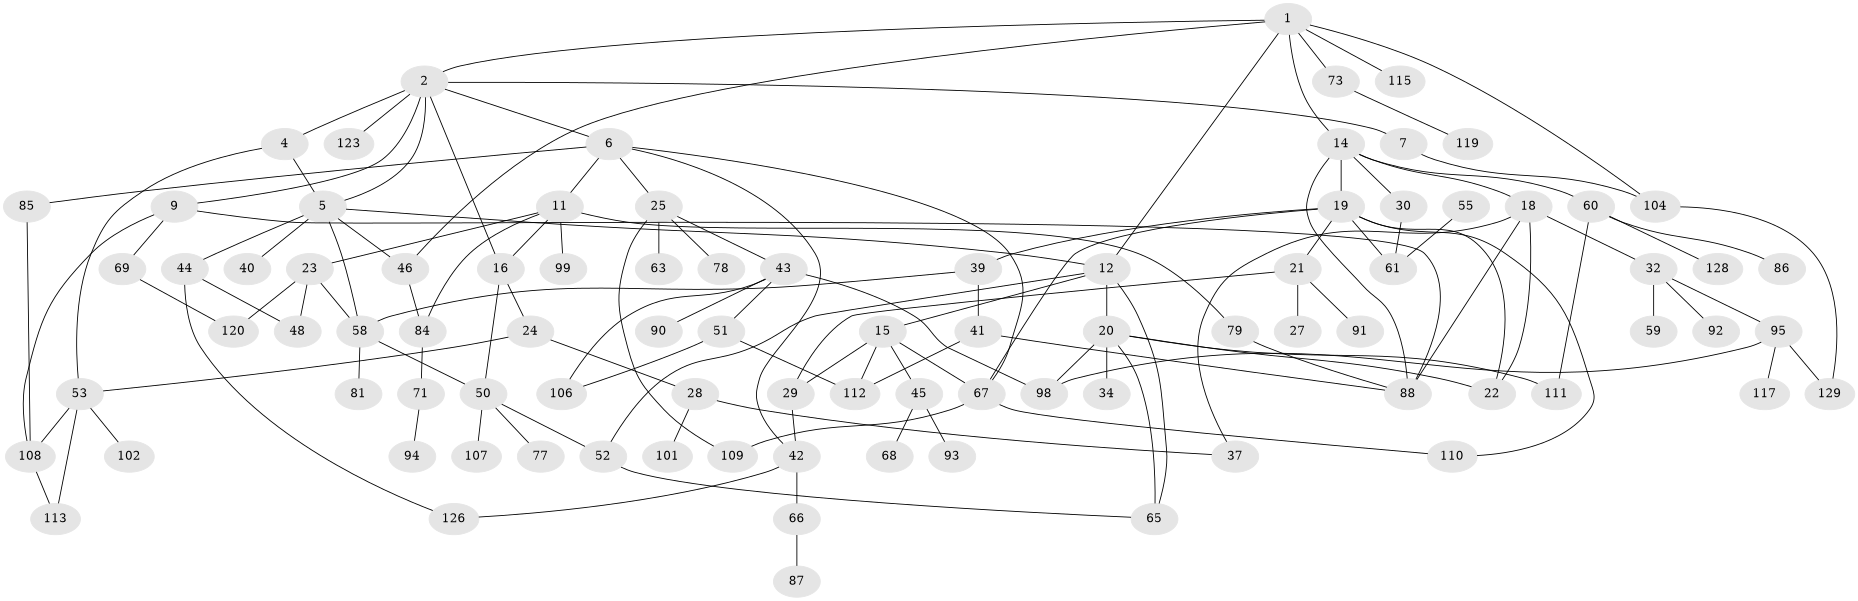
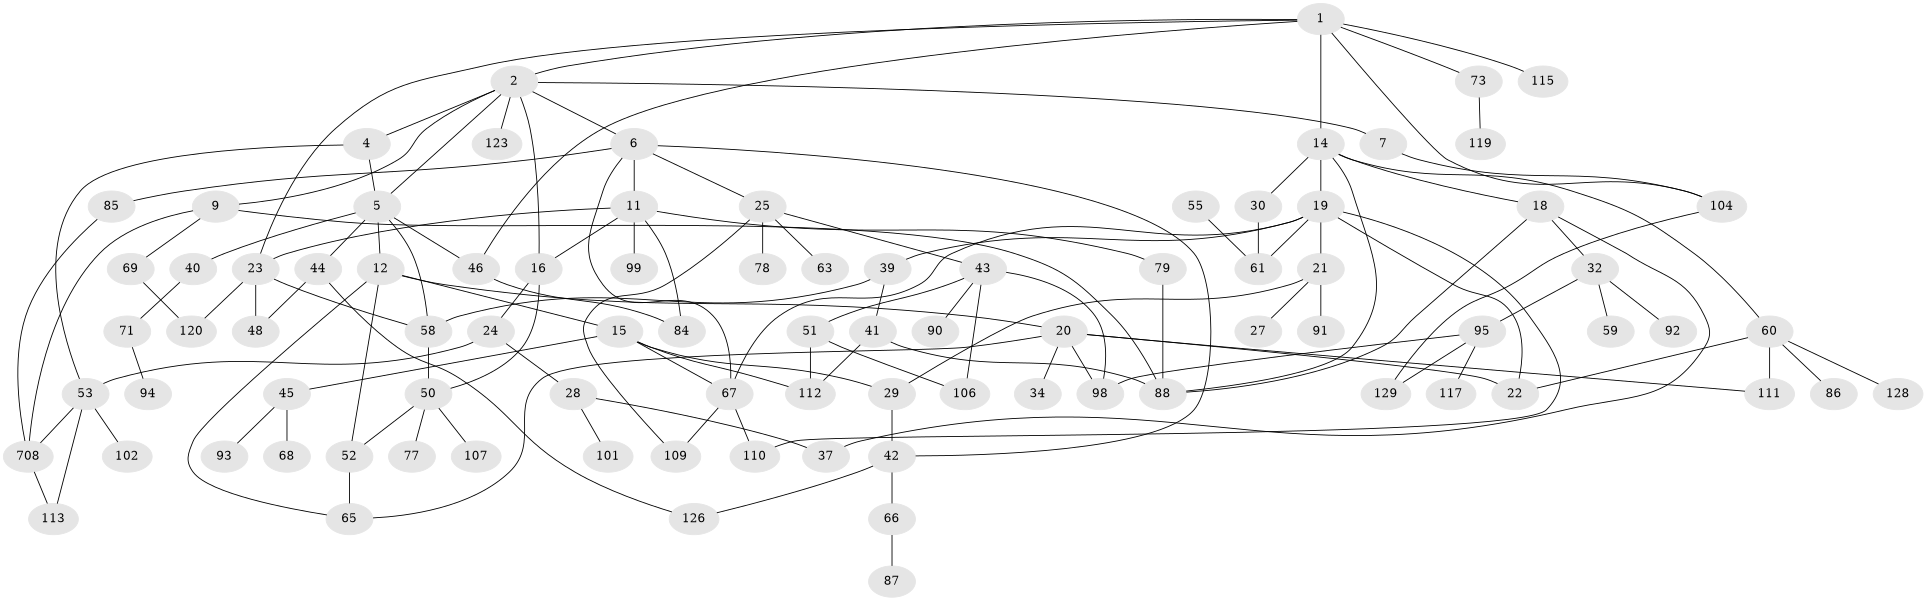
edge "1" -- "12": now "1" -- "23"
edge "18" -- "22": now "60" -- "22"
edge "84" -- "71": now "40" -- "71"
node "81": removed
node "108": label "108" -> "708"
